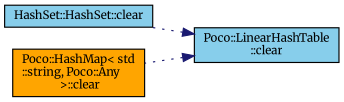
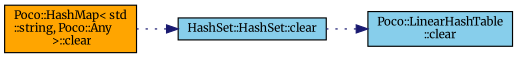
edge "Poco::HashMap< std ::string, Poco::Any >::clear" -> "Poco::LinearHashTable ::clear": now "Poco::HashMap< std ::string, Poco::Any >::clear" -> "HashSet::HashSet::clear"
